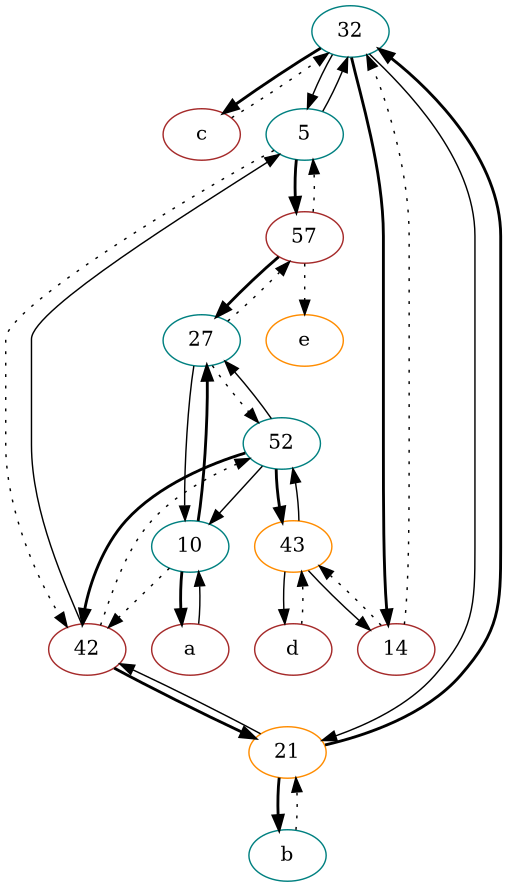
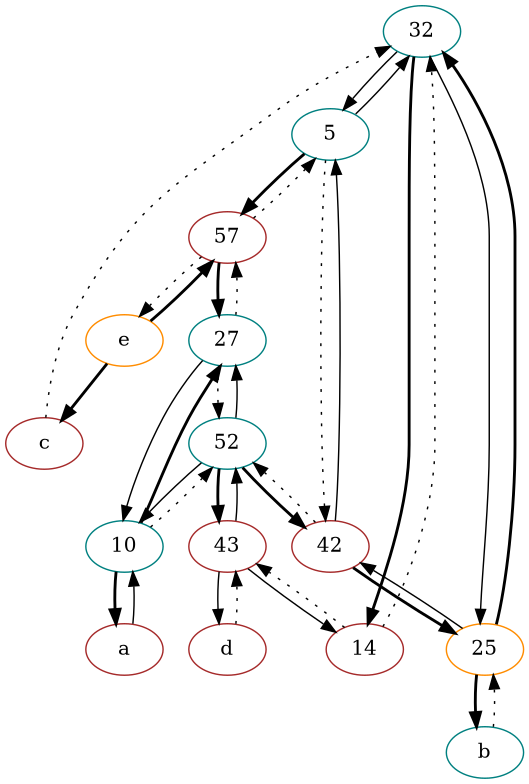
edge "32" -> "c": now "e" -> "c"
edge "e" -> "57": added
node "43": color darkorange -> brown
edge "10" -> "42": now "10" -> "52"
node "21": label "21" -> "25"
